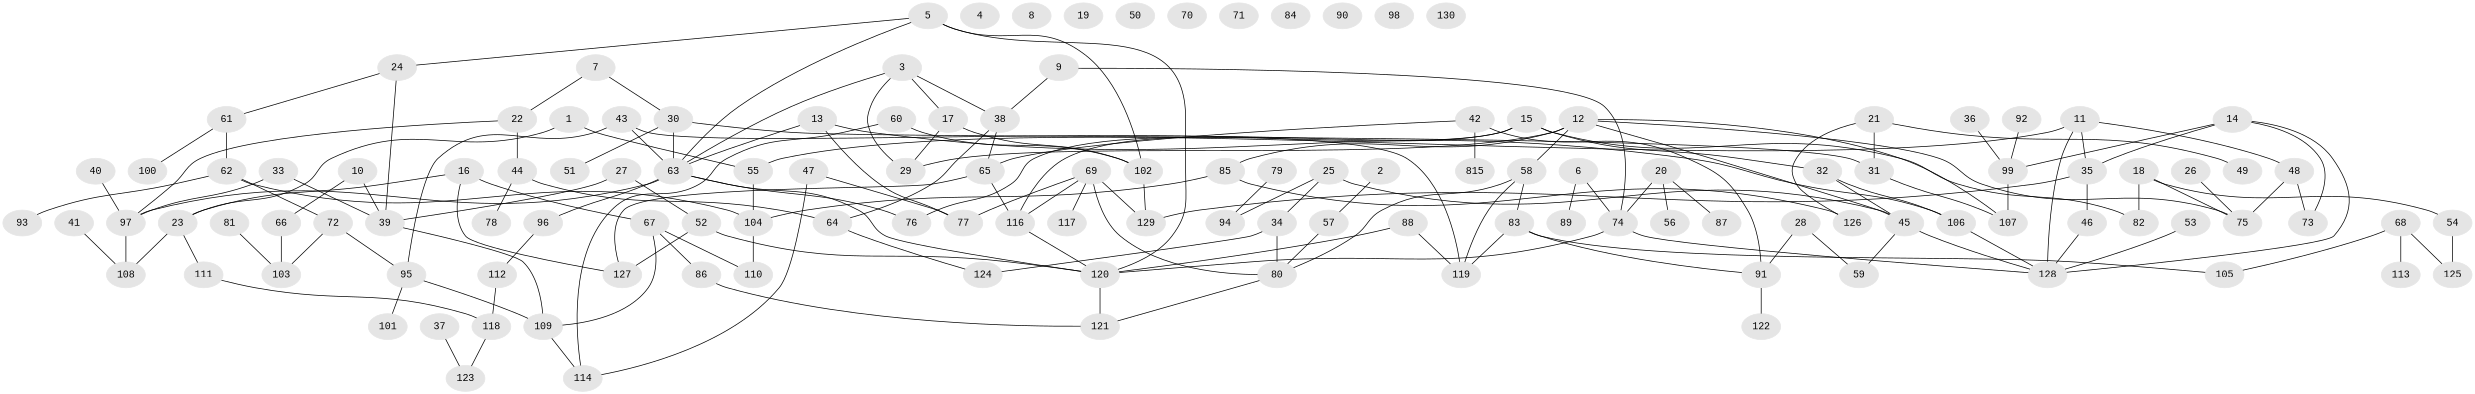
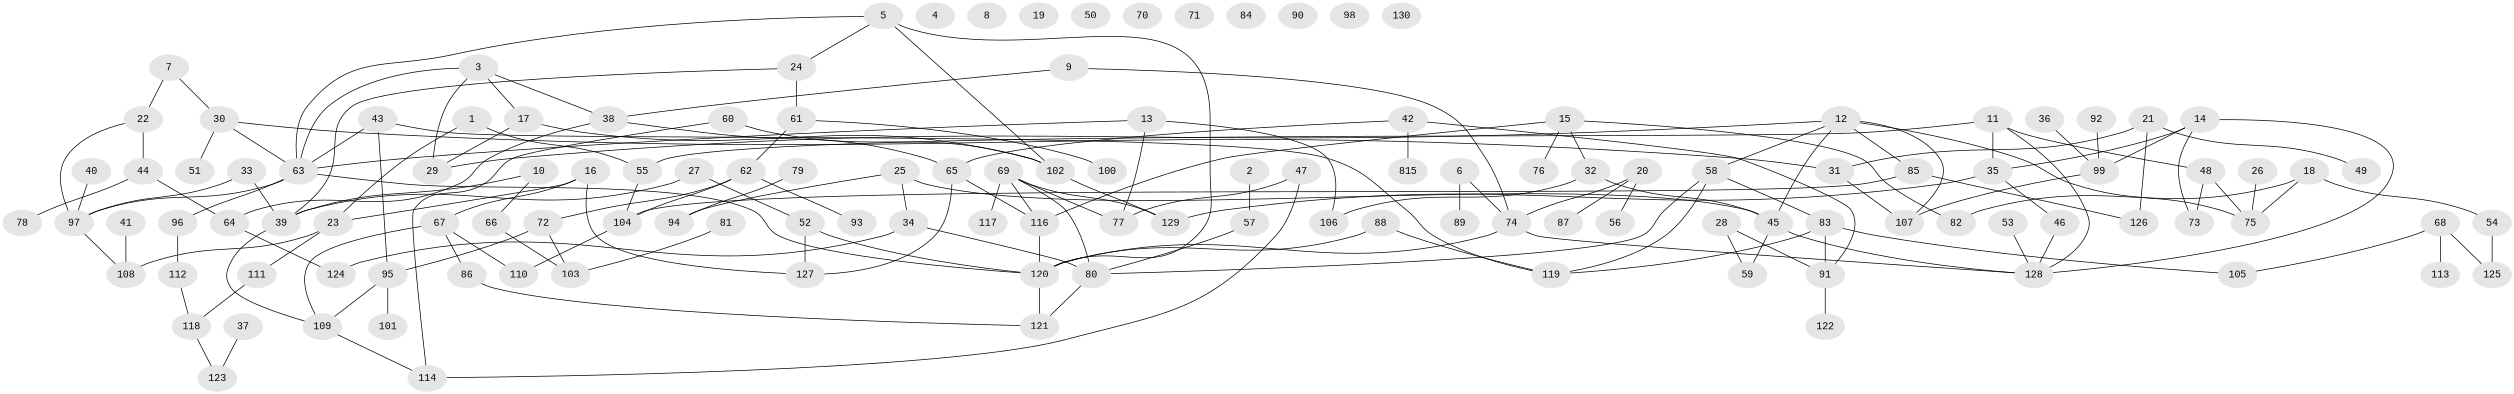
edge "63" -- "76": removed
edge "106" -- "128": removed
